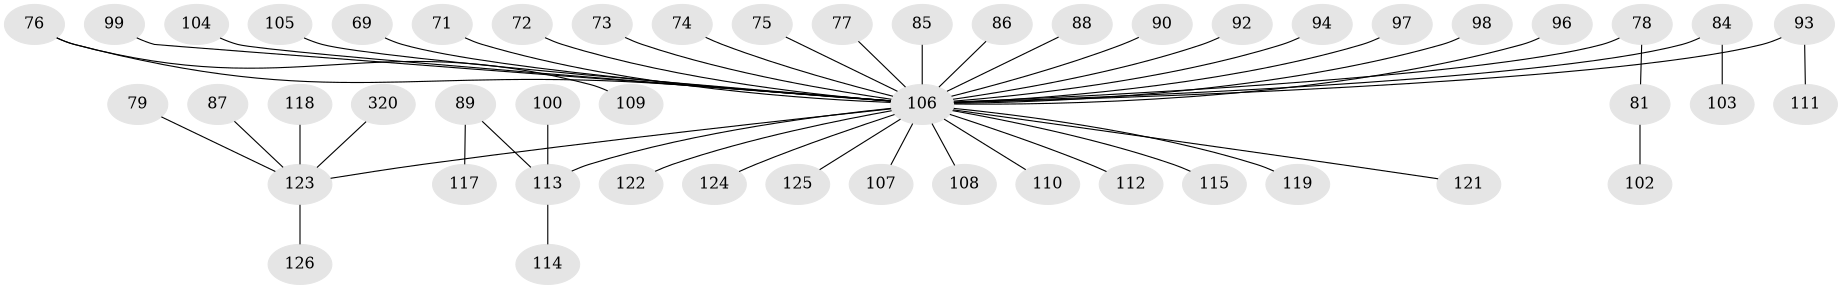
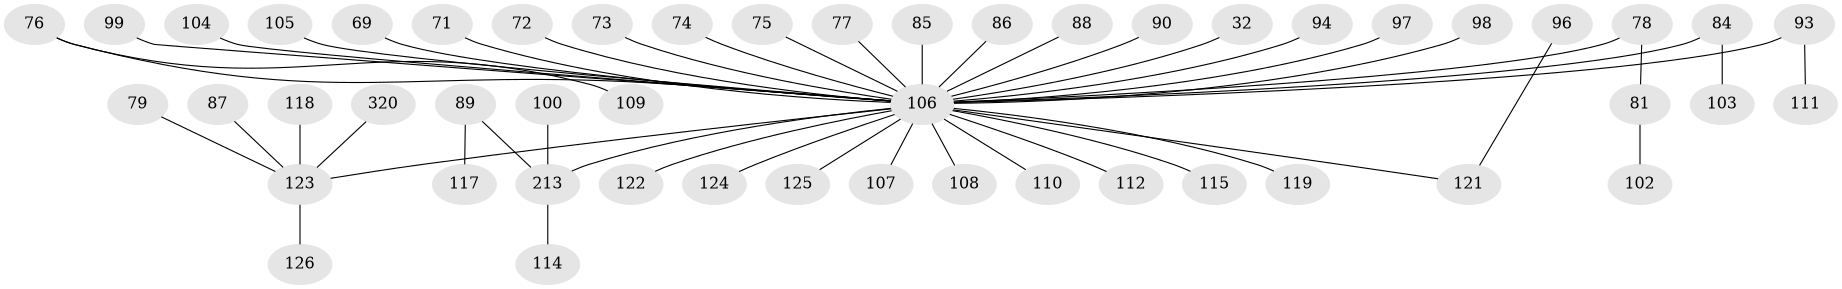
node "92": label "92" -> "32"
edge "96" -- "106": now "96" -- "121"
node "113": label "113" -> "213"
